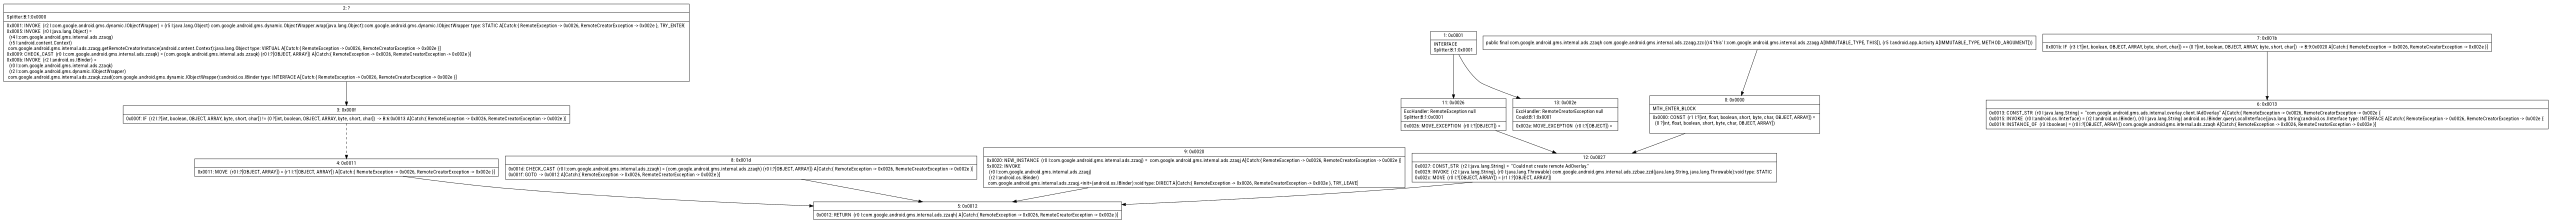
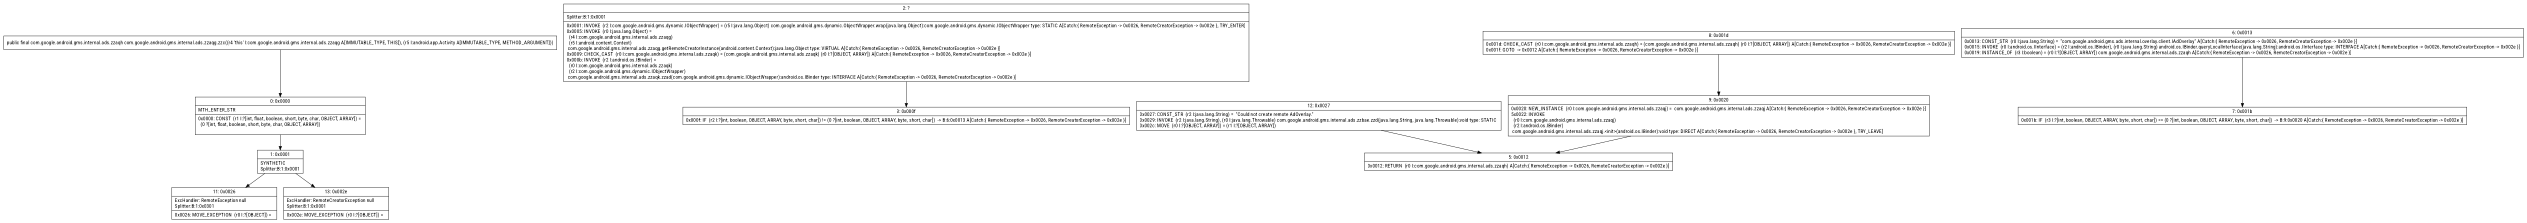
node "2: ?": text "Splitter:B:1:0x0000" -> "Splitter:B:1:0x0001"
node "1: 0x0001": text "INTERFACE" -> "SYNTHETIC"
edge "7: 0x001b" -> "6: 0x0013": reversed
node "0: 0x0000": text "MTH_ENTER_BLOCK" -> "MTH_ENTER_STR"
node "13: 0x002e": text "Could:B:1:0x0001" -> "Splitter:B:1:0x0001"
edge "11: 0x0026" -> "12: 0x0027": removed
edge "0: 0x0000" -> "12: 0x0027": now "0: 0x0000" -> "1: 0x0001"
node "4: 0x0011": removed
edge "8: 0x001d" -> "5: 0x0012": now "8: 0x001d" -> "9: 0x0020"
